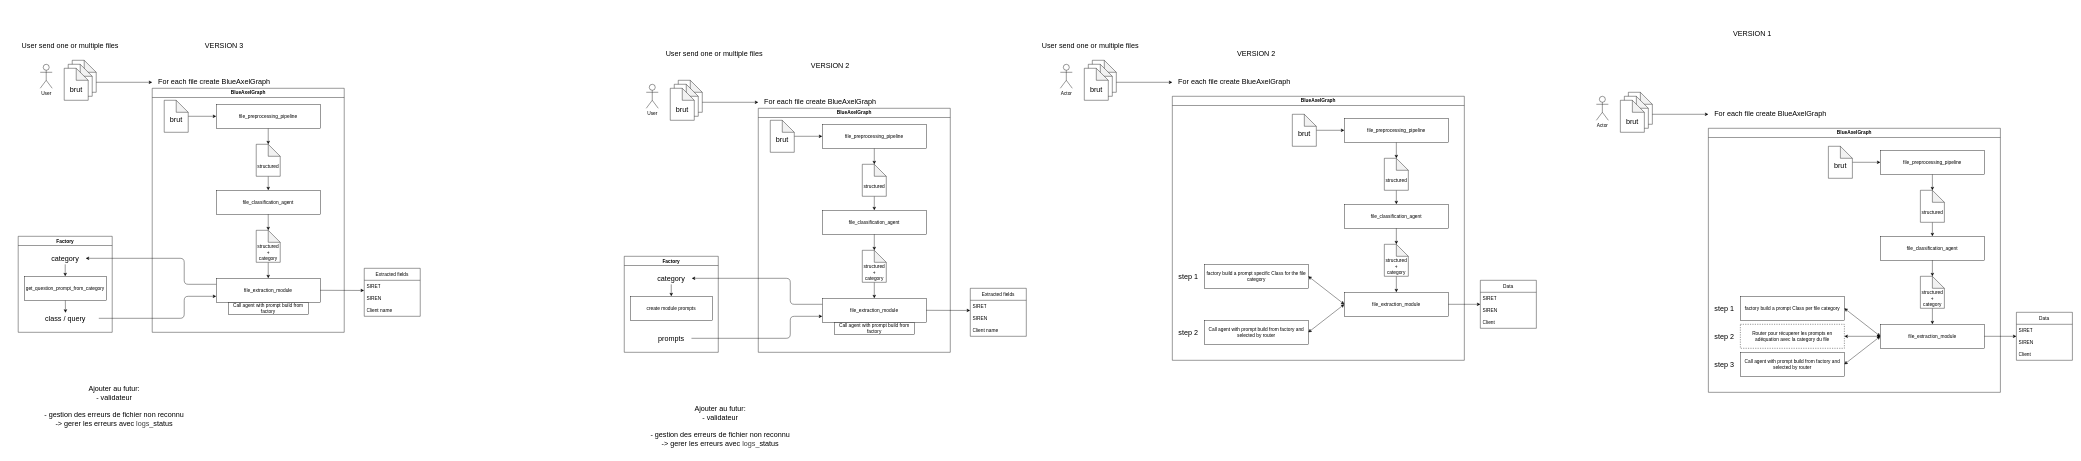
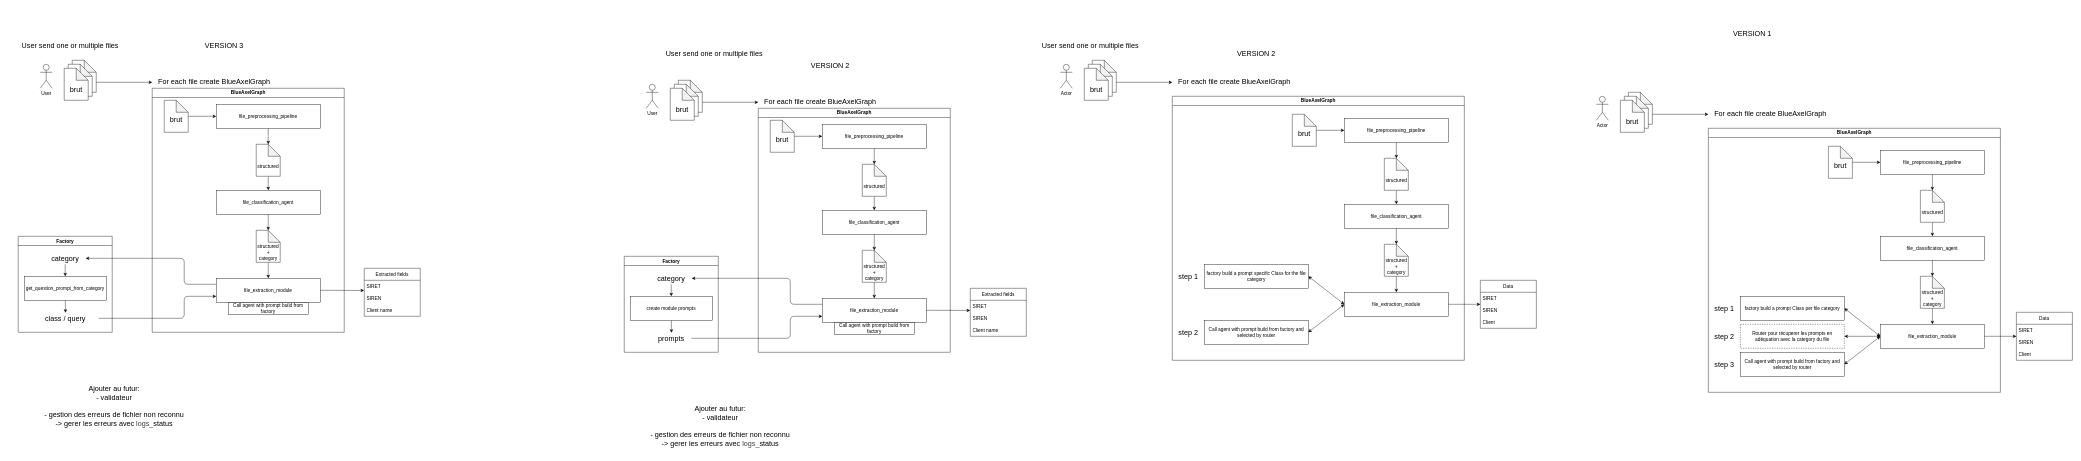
edge "create module prompts" -> "prompts": added
